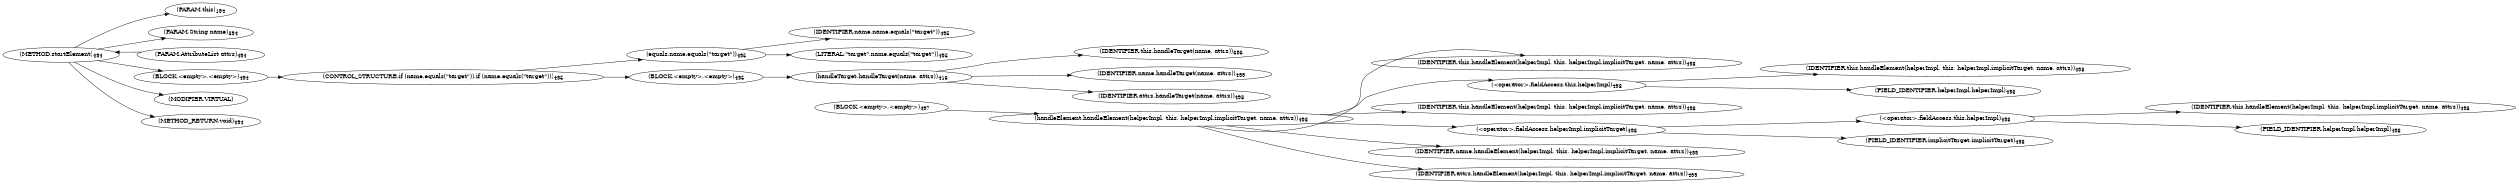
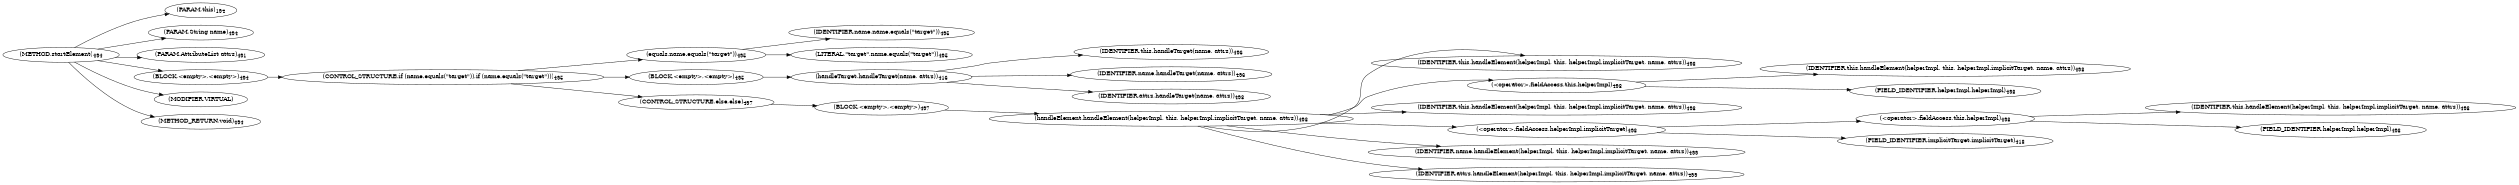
node "(PARAM,String name)": text "394" -> "494"
node "(IDENTIFIER,this,handleTarget(name, attrs))": text "696" -> "496"
edge "(PARAM,AttributeList attrs)" -> "(METHOD,startElement)": reversed
node "(PARAM,AttributeList attrs)": text "494" -> "491"
node "(IDENTIFIER,name,handleTarget(name, attrs))": text "499" -> "496"
node "(CONTROL_STRUCTURE,else,else)": added
node "(FIELD_IDENTIFIER,implicitTarget,implicitTarget)": text "498" -> "418"
